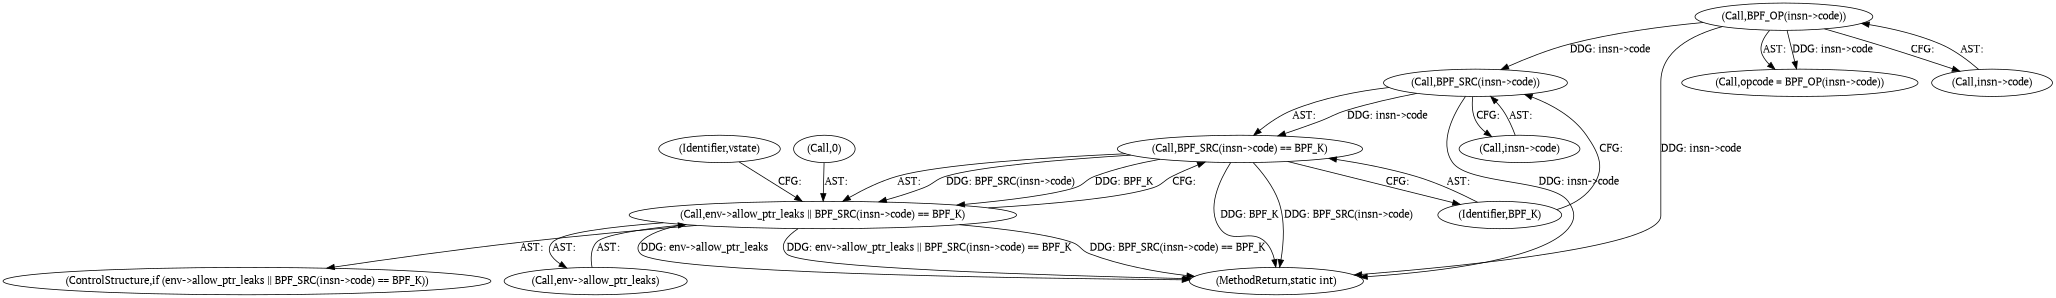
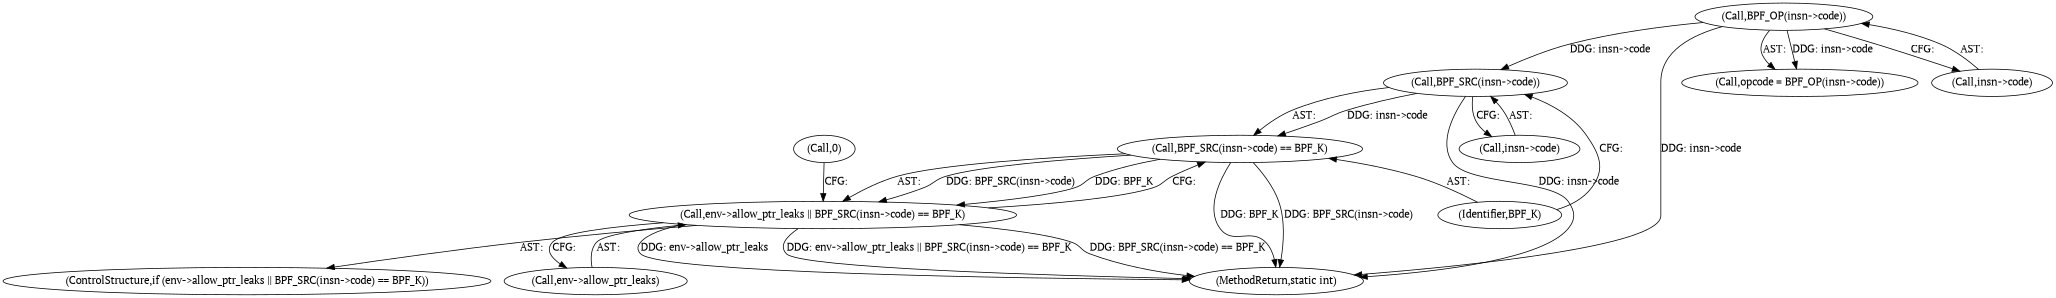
node "(Identifier,vstate)": removed
edge "(Call,0)" -> "(Call,env->allow_ptr_leaks || BPF_SRC(insn->code) == BPF_K)": label "AST: " -> "CFG: "
edge "(Call,BPF_SRC(insn->code) == BPF_K)" -> "(Identifier,BPF_K)": removed, label "CFG:"
edge "(Call,env->allow_ptr_leaks || BPF_SRC(insn->code) == BPF_K)" -> "(Call,env->allow_ptr_leaks)": label "AST: " -> "CFG: "
